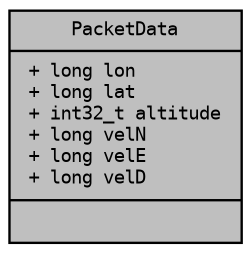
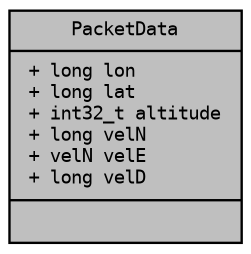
node "PacketData": text "+ long velE" -> "+ velN velE"
